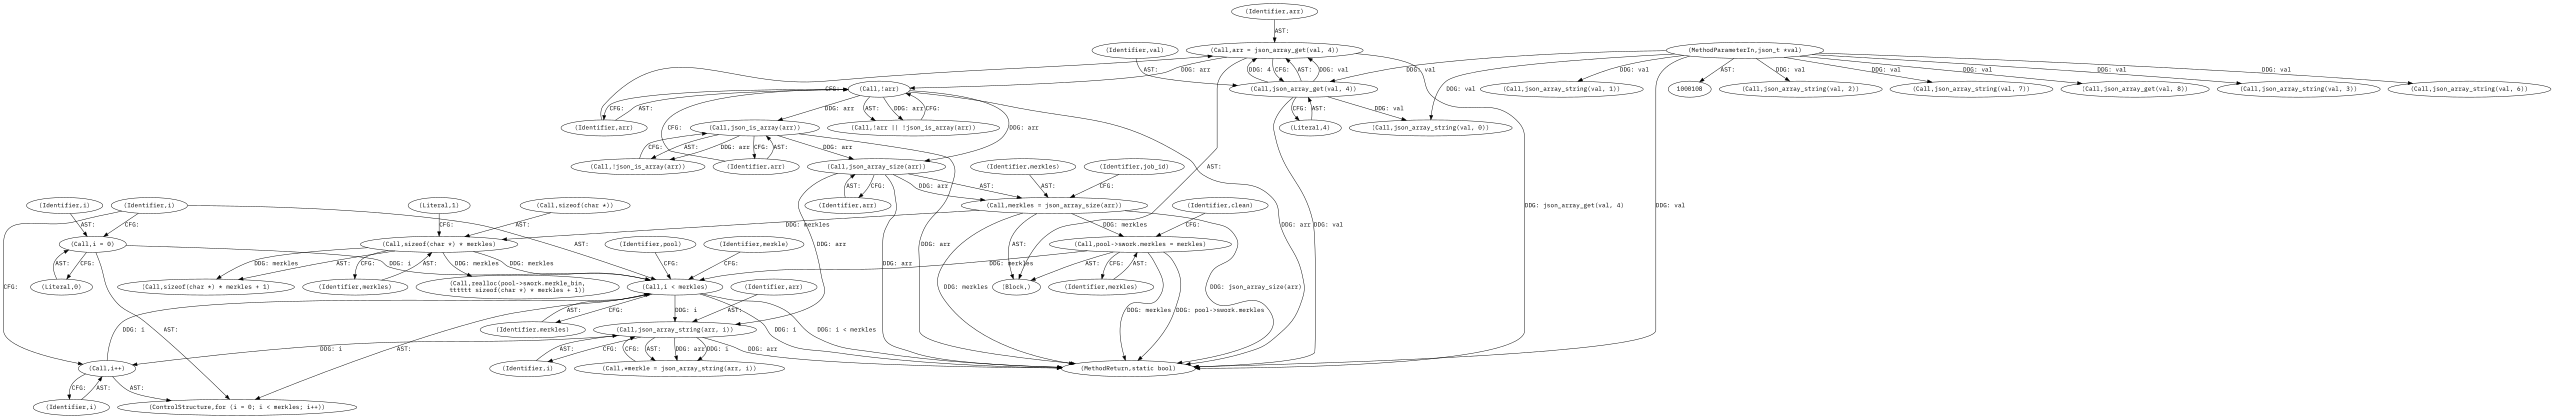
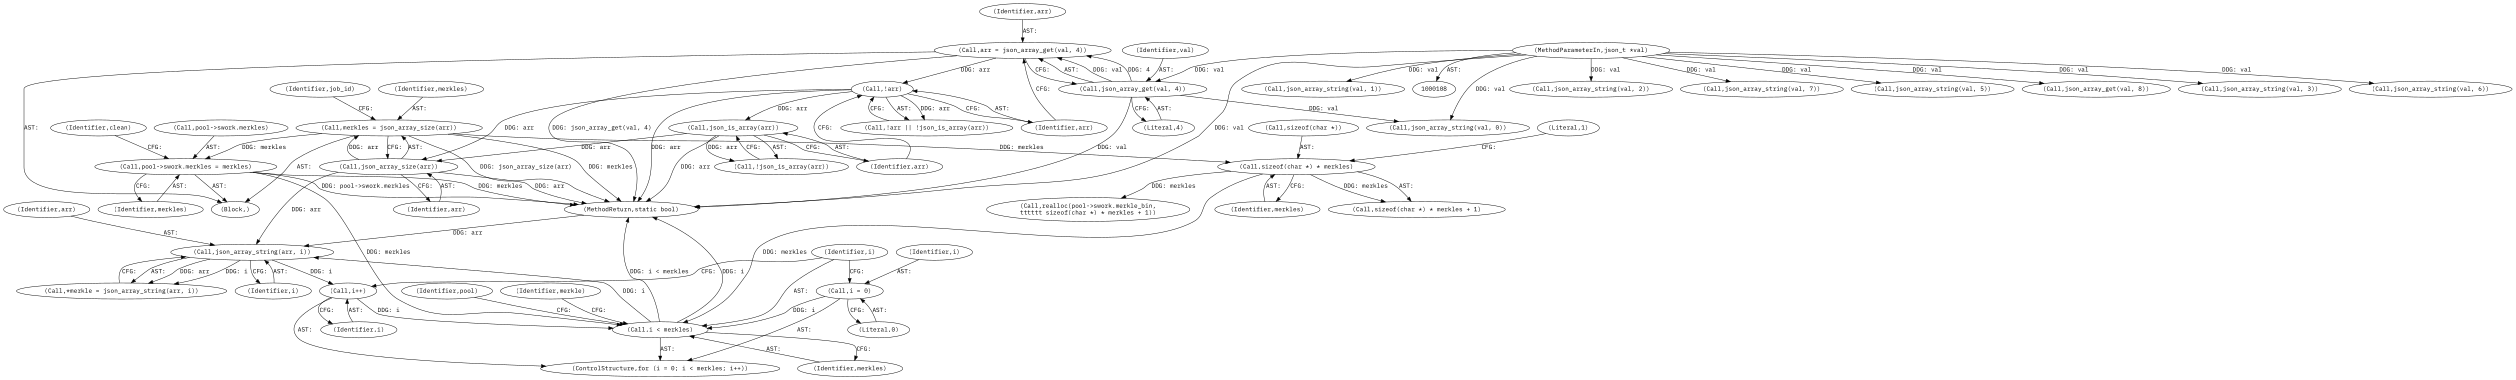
node "(Call,json_array_string(val, 5))": added
node "(Call,pool->swork.merkles)": added
edge "(Call,merkles = json_array_size(arr))" -> "(Call,json_array_size(arr))": added, label "CFG:"
edge "(Call,json_array_string(arr, i))" -> "(MethodReturn,static bool)": reversed
